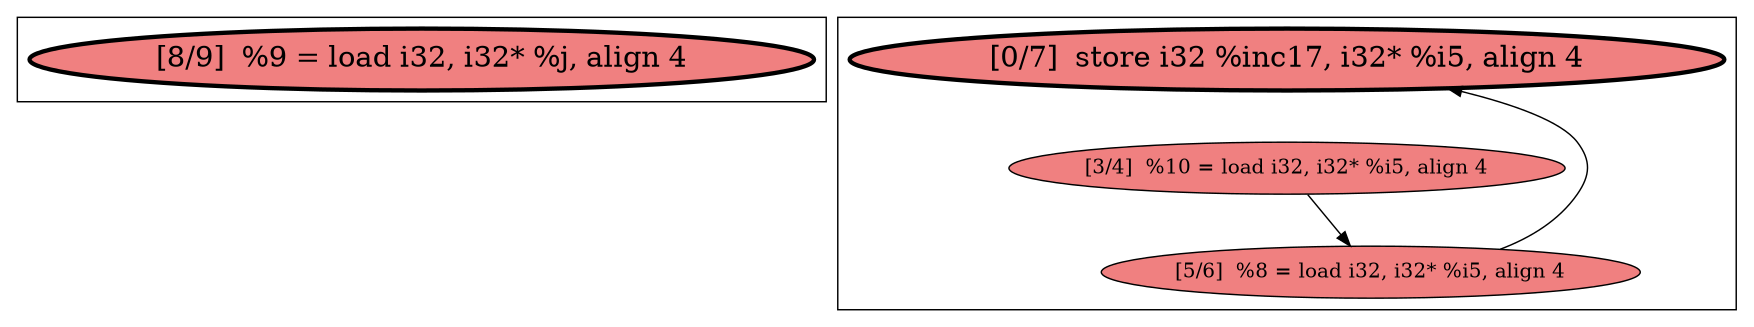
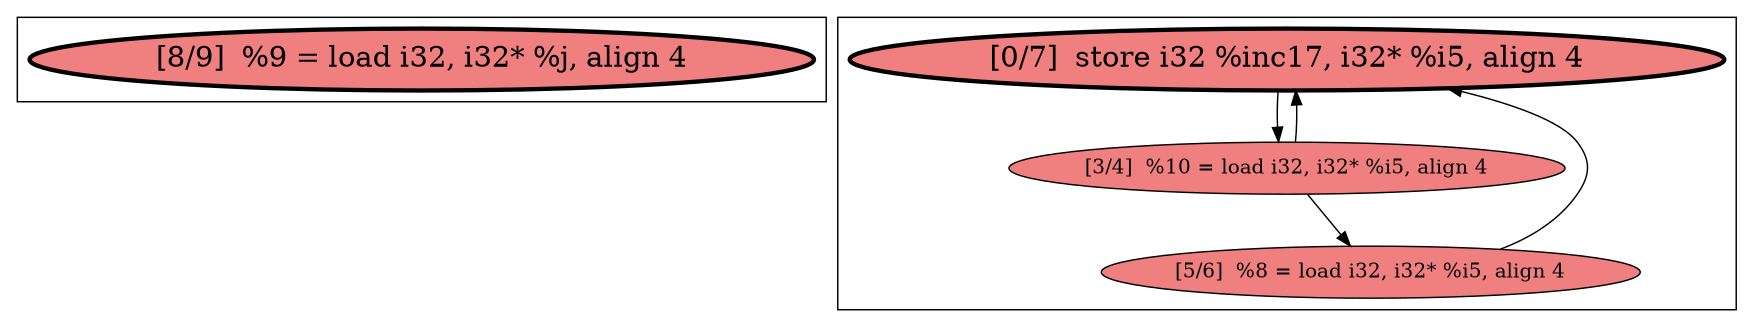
edge "[0/7]  store i32 %inc17, i32* %i5, align 4" -> "[3/4]  %10 = load i32, i32* %i5, align 4": added
edge "[3/4]  %10 = load i32, i32* %i5, align 4" -> "[0/7]  store i32 %inc17, i32* %i5, align 4": added
